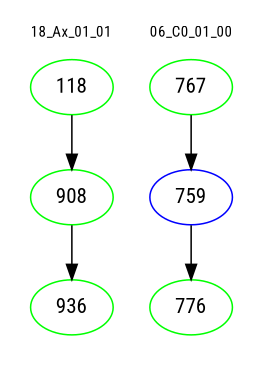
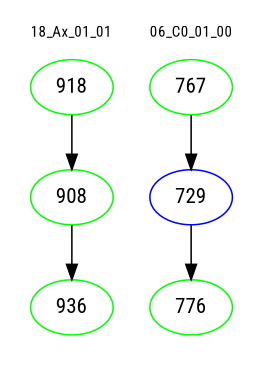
node "118": label "118" -> "918"
node "759": label "759" -> "729"
